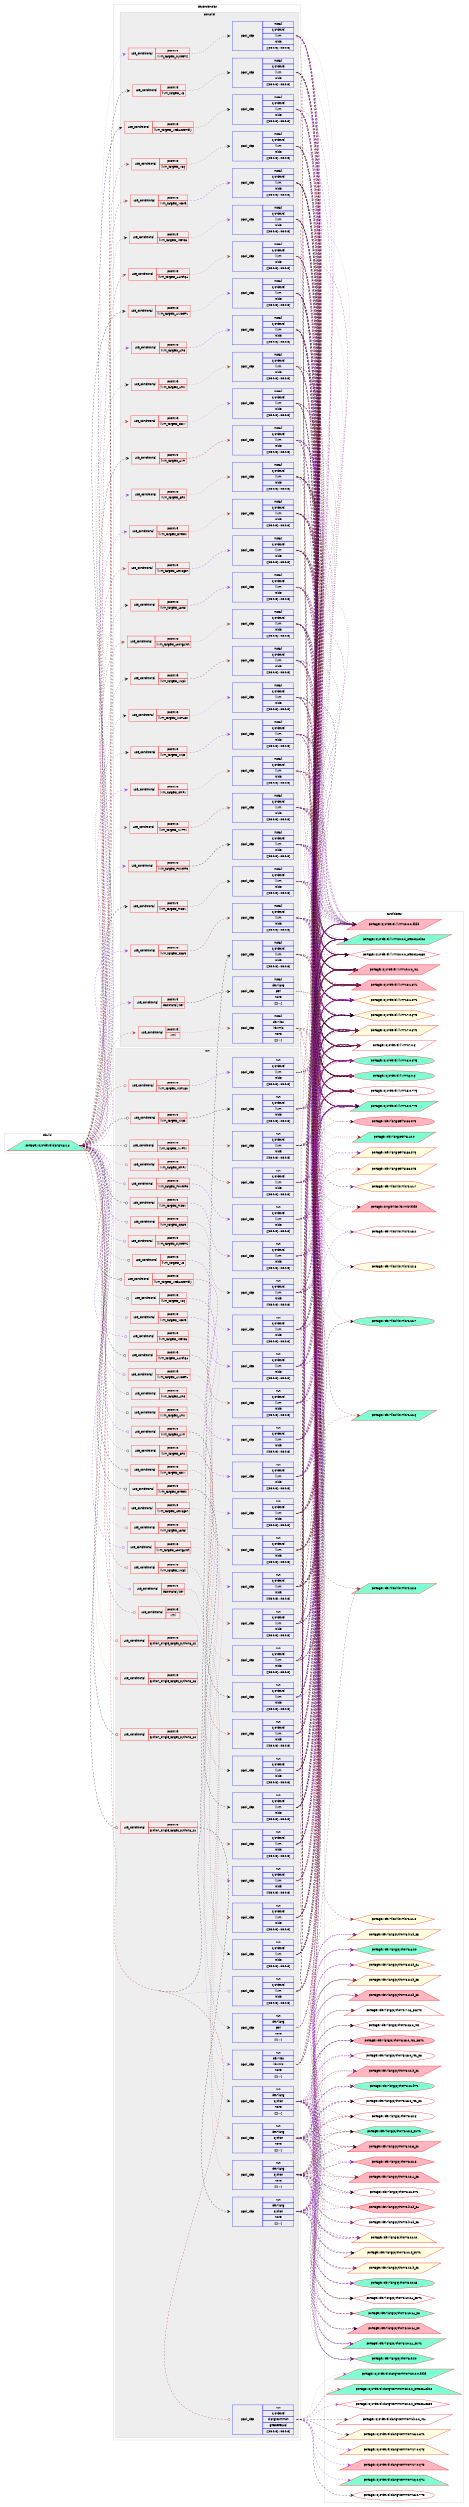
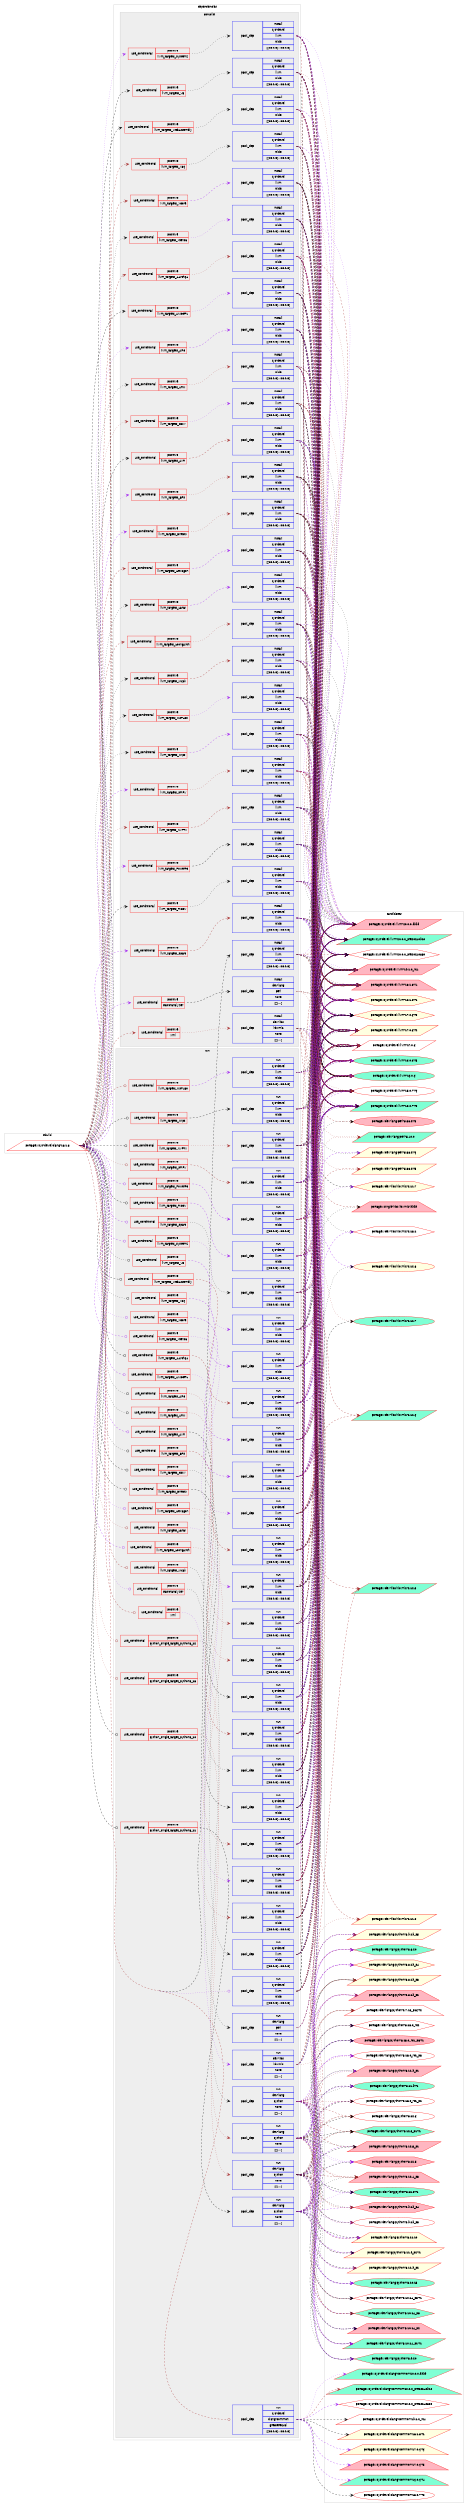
node "portage://sys-devel/clang-18.1.8": fillcolor aquamarine -> white
node "portage://dev-libs/libxml2-2.11.8": shape hexagon -> parallelogram
node "portage://dev-lang/python-3.12.3-r1": fillcolor white -> aquamarine
